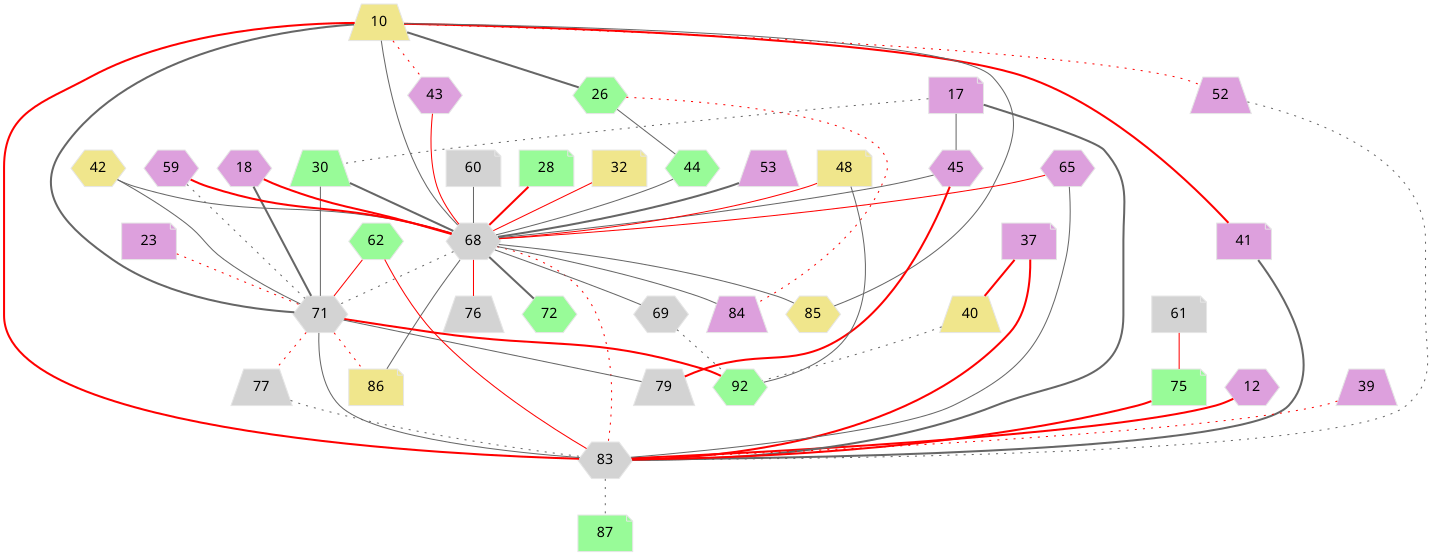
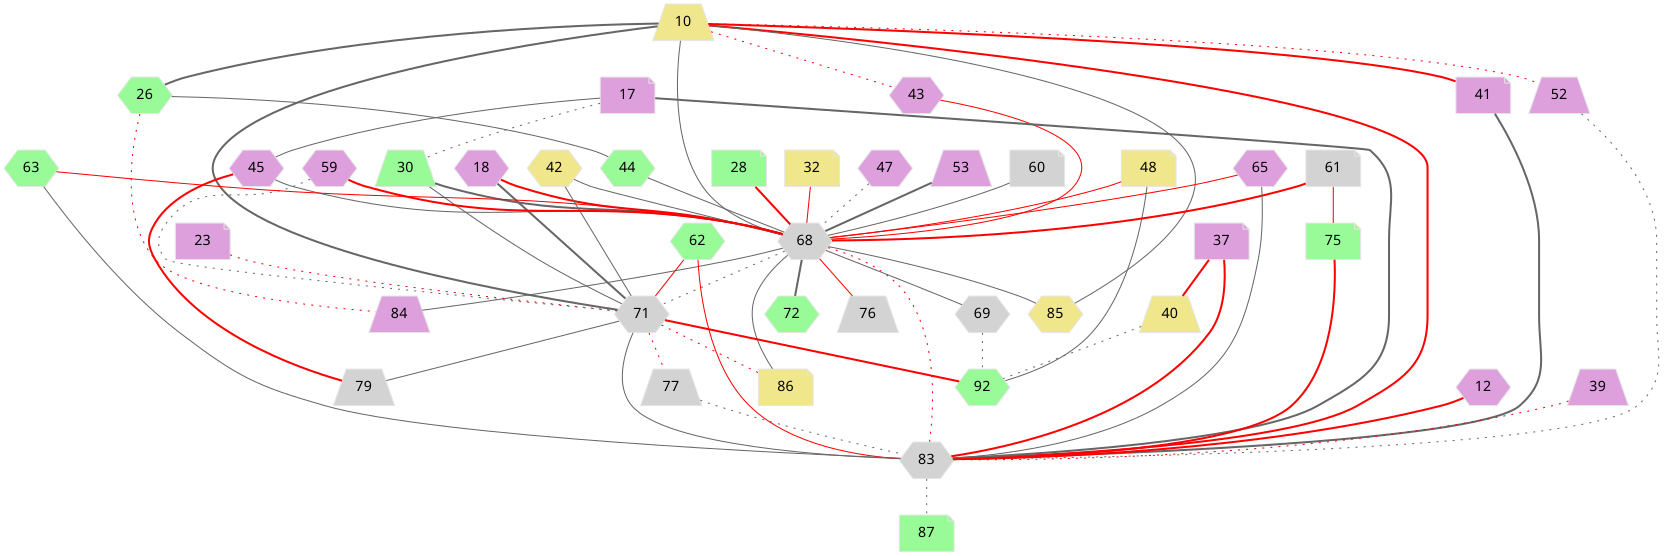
node "63": added
node "47": added
edge "61" -- "68": added
